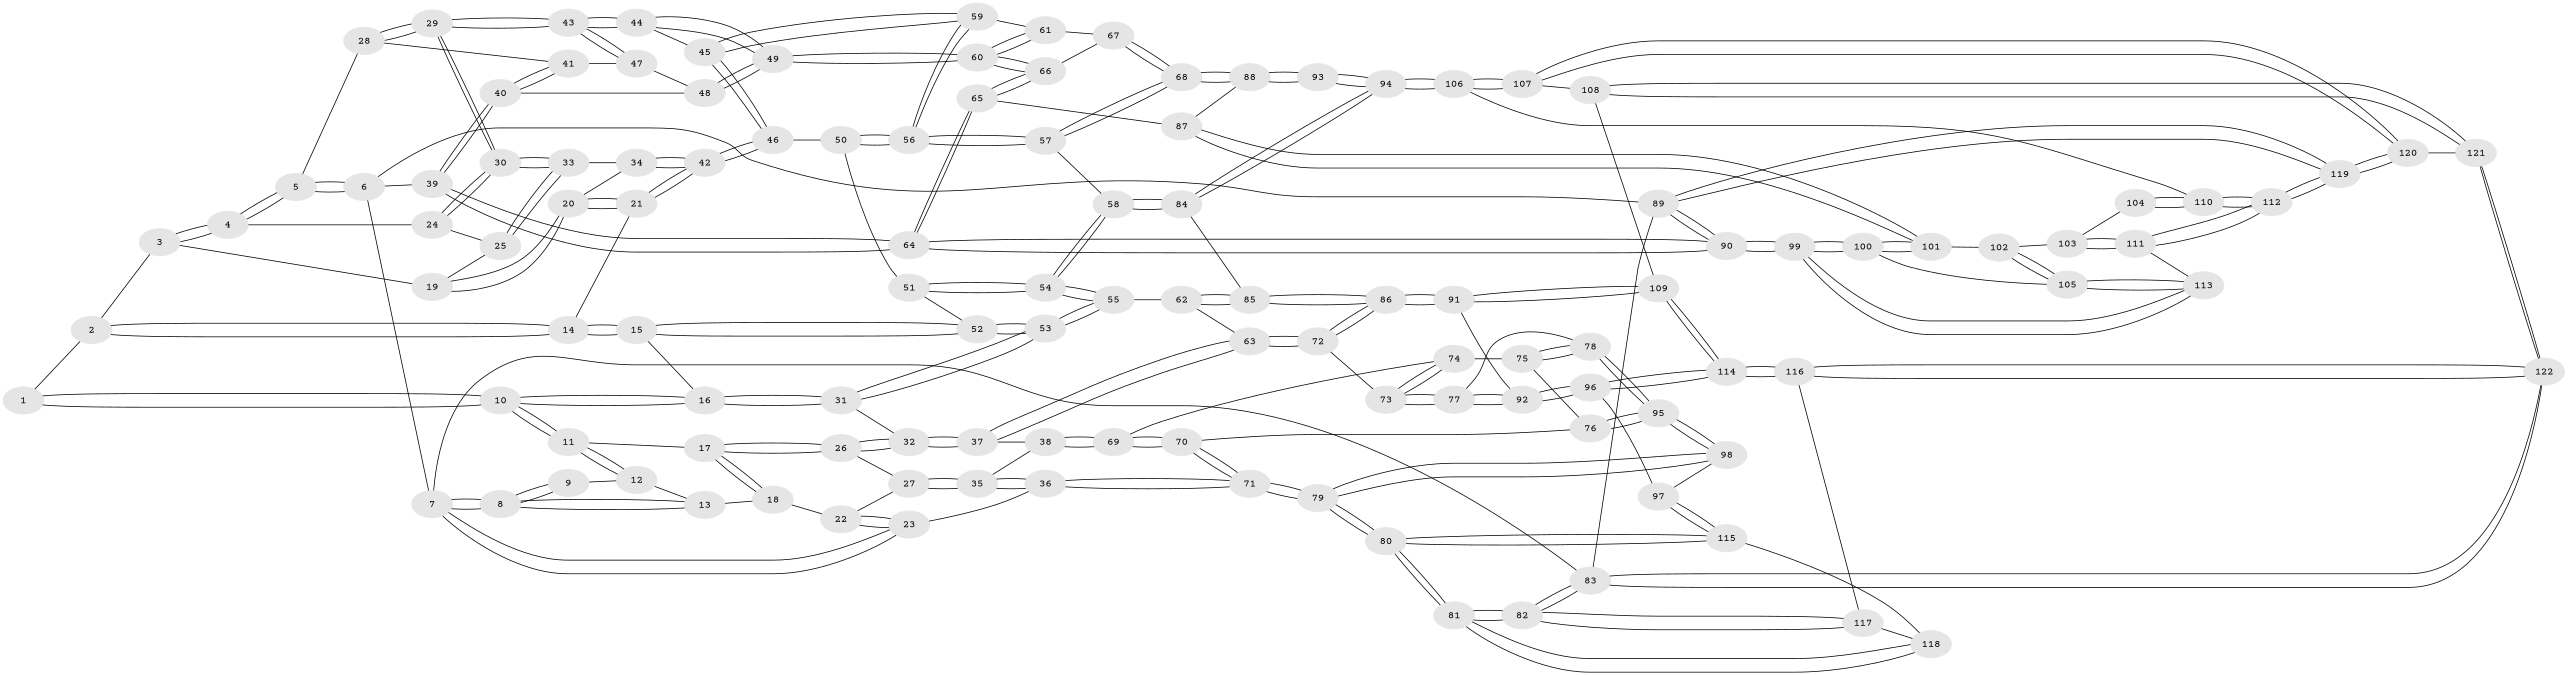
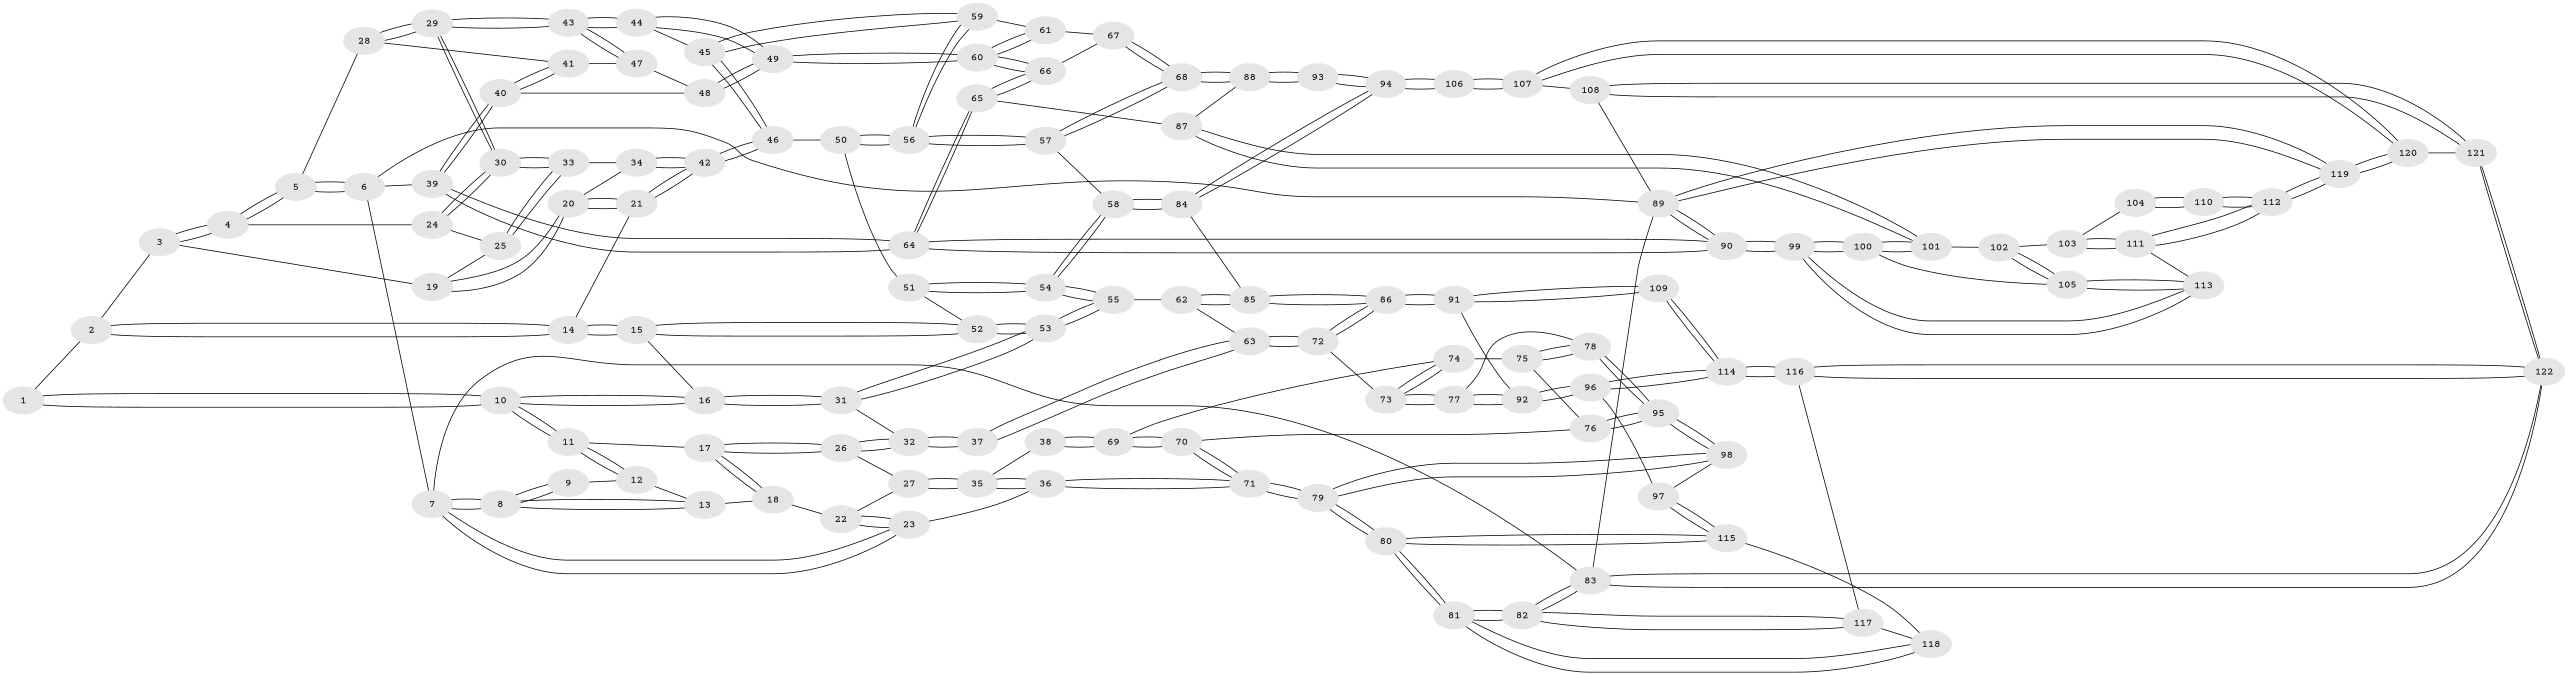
edge "106" -- "110": removed
edge "108" -- "109": now "108" -- "89"
edge "37" -- "38": removed
